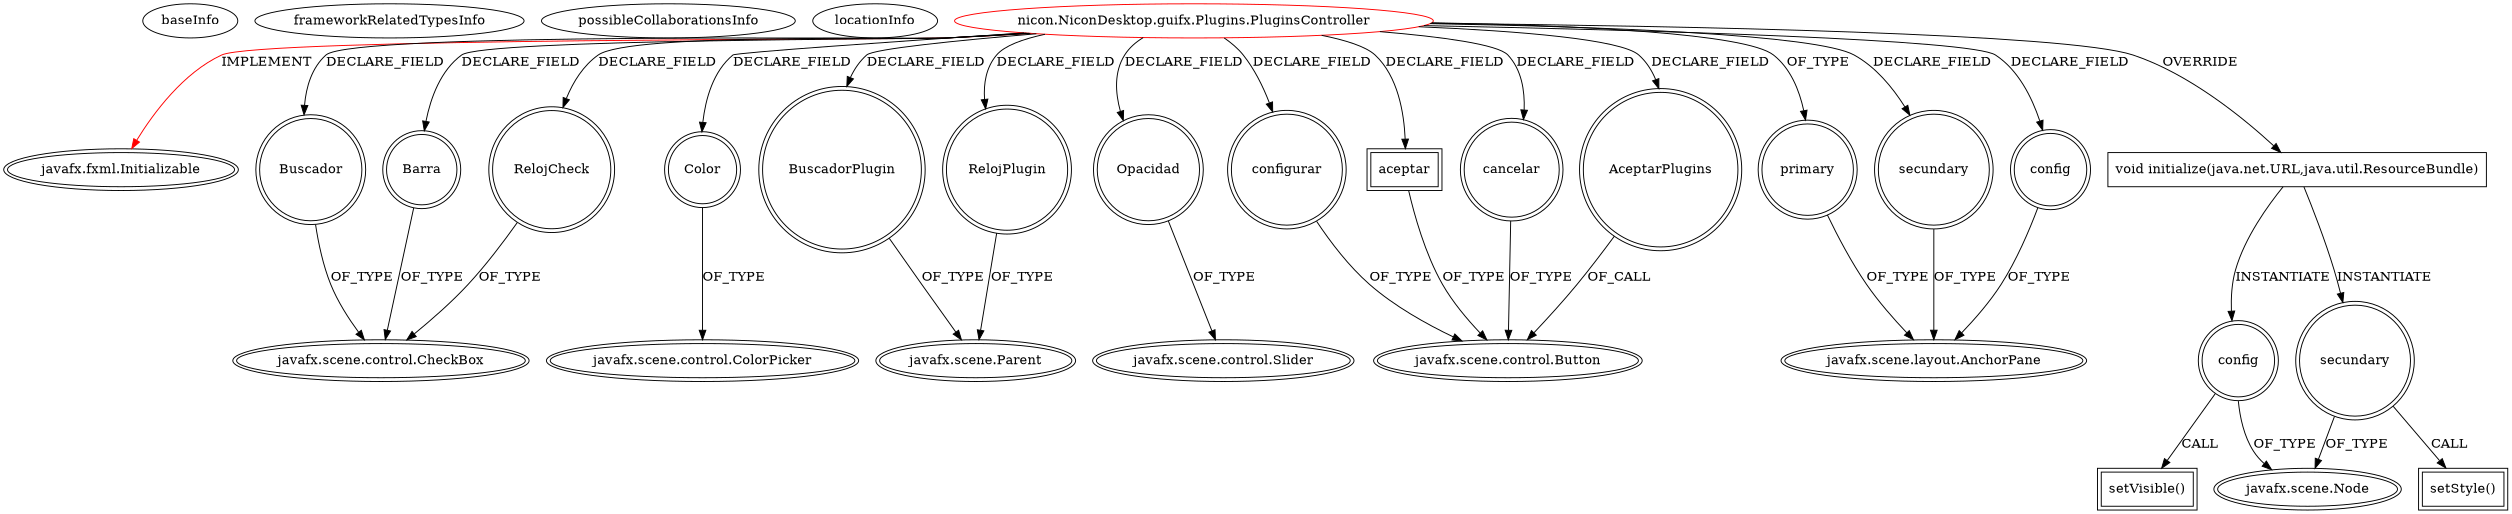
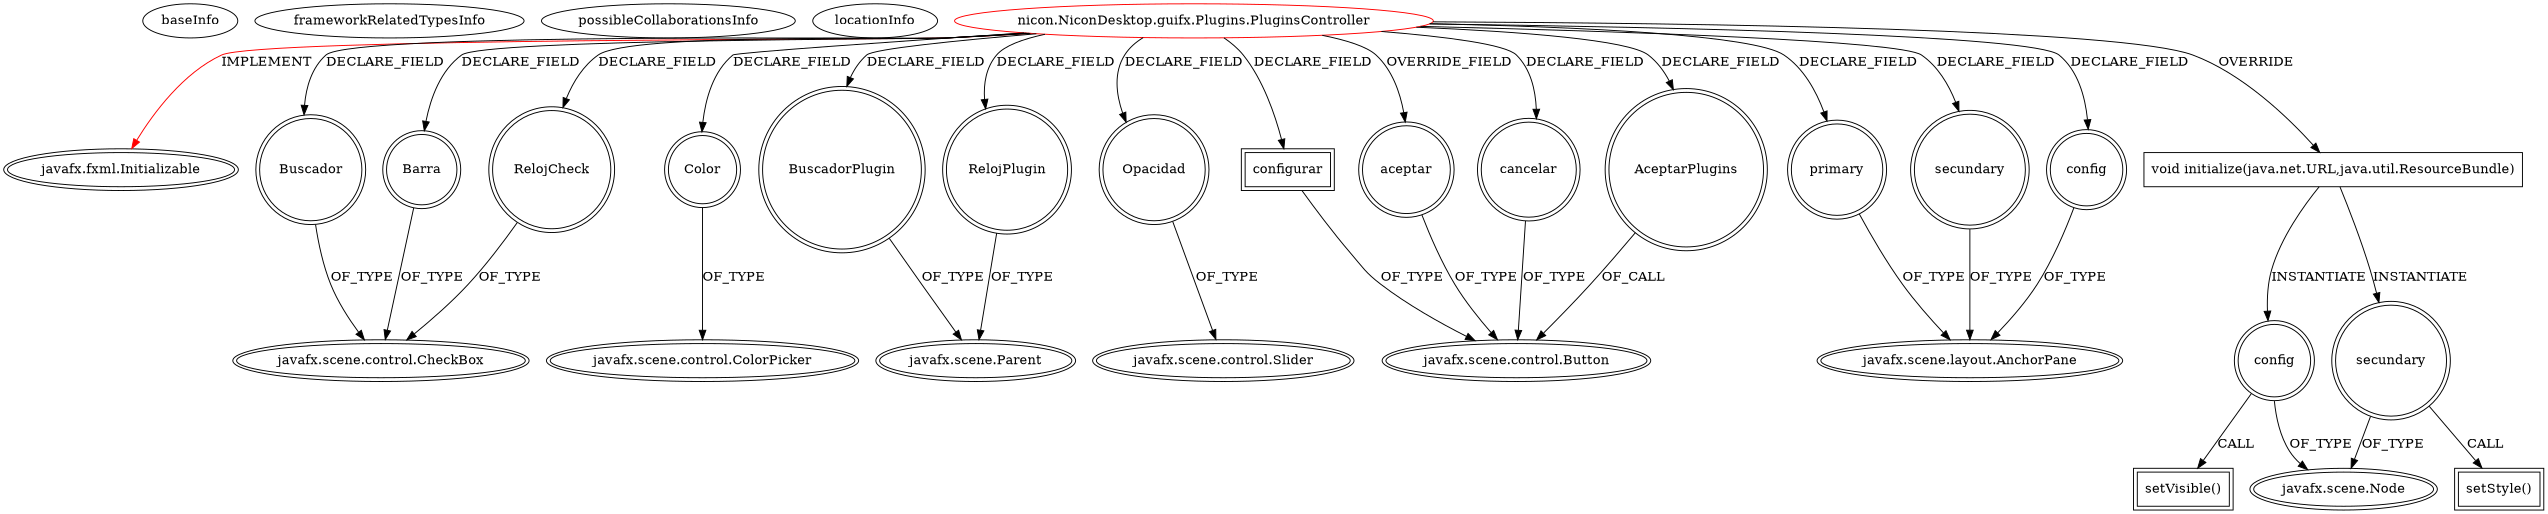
edge "nicon.NiconDesktop.guifx.Plugins.PluginsController" -> "aceptar": label "DECLARE_FIELD" -> "OVERRIDE_FIELD"
edge "nicon.NiconDesktop.guifx.Plugins.PluginsController" -> "primary": label "OF_TYPE" -> "DECLARE_FIELD"
node "configurar": shape circle -> box
node "aceptar": shape box -> circle
